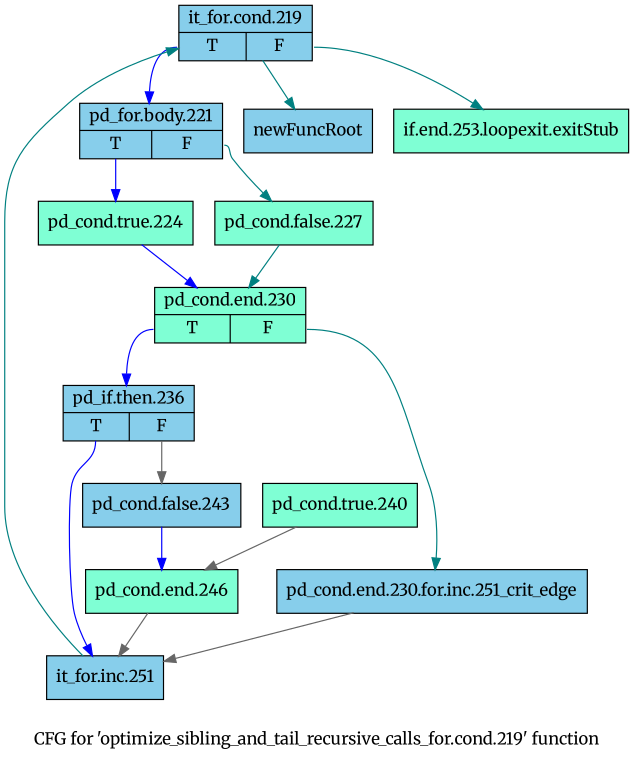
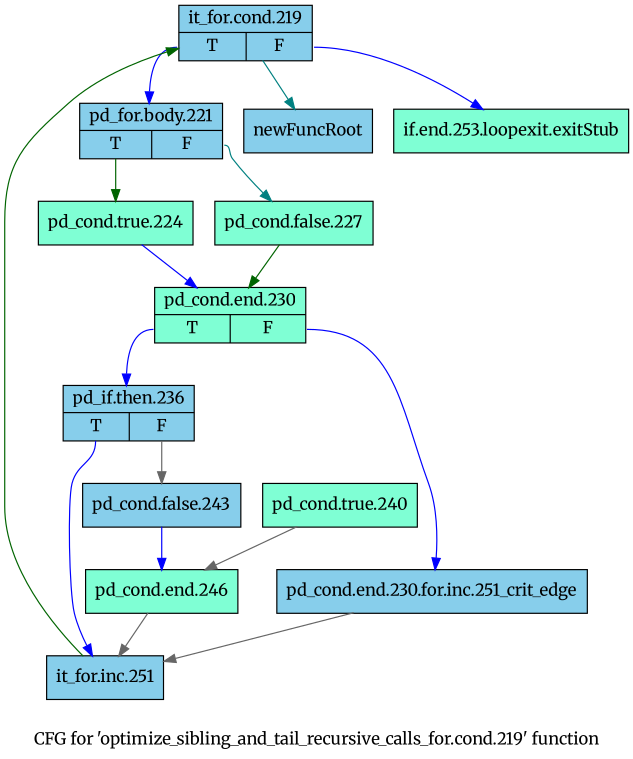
edge "it_for.cond.219" -> "if.end.253.loopexit.exitStub": color teal -> blue
edge "pd_for.body.221" -> "pd_cond.true.224": color blue -> darkgreen
edge "pd_cond.false.227" -> "pd_cond.end.230": color teal -> darkgreen
edge "it_for.inc.251" -> "it_for.cond.219": color teal -> darkgreen
edge "pd_cond.end.230" -> "pd_cond.end.230.for.inc.251_crit_edge": color teal -> blue
